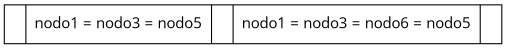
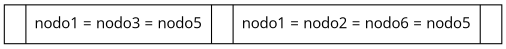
node "nodo1 = nodo3 = nodo5": text "nodo1 = nodo3 = nodo6 = nodo5" -> "nodo1 = nodo2 = nodo6 = nodo5"
